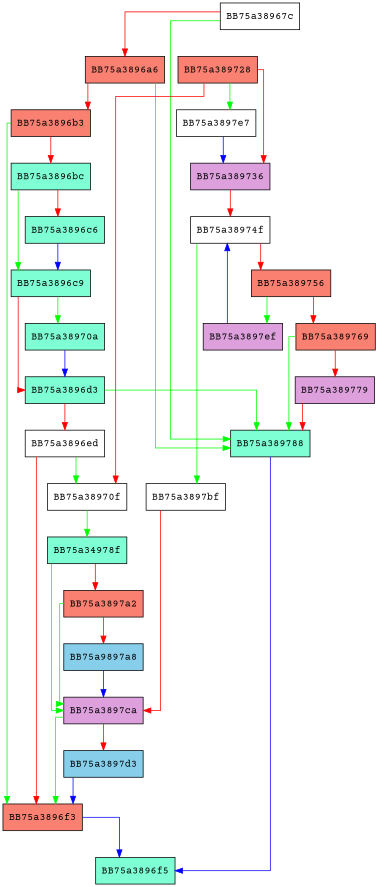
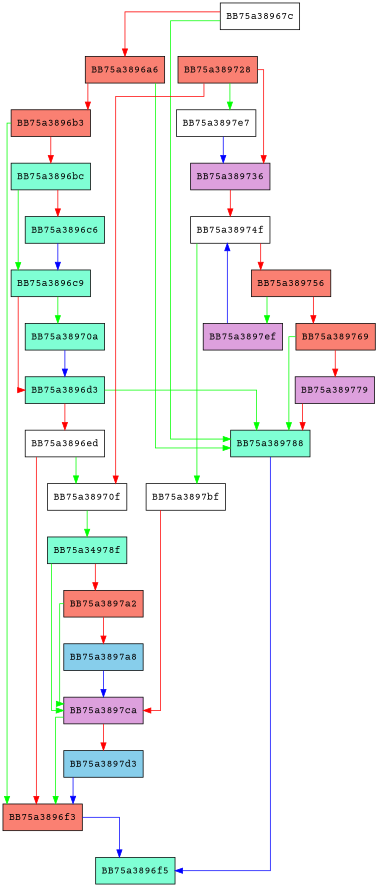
node "BB75a9897a8": label "BB75a9897a8" -> "BB75a3897a8"
